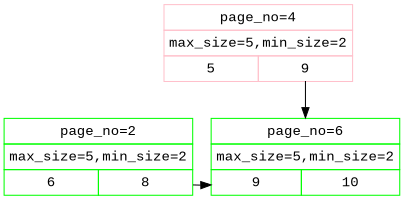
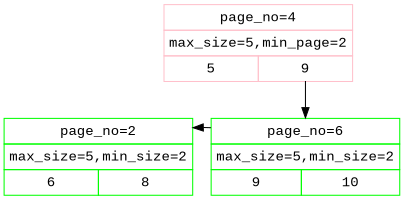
node "page_no=4": text "max_size=5,min_size=2" -> "max_size=5,min_page=2"
edge "page_no=2" -> "page_no=6": reversed
